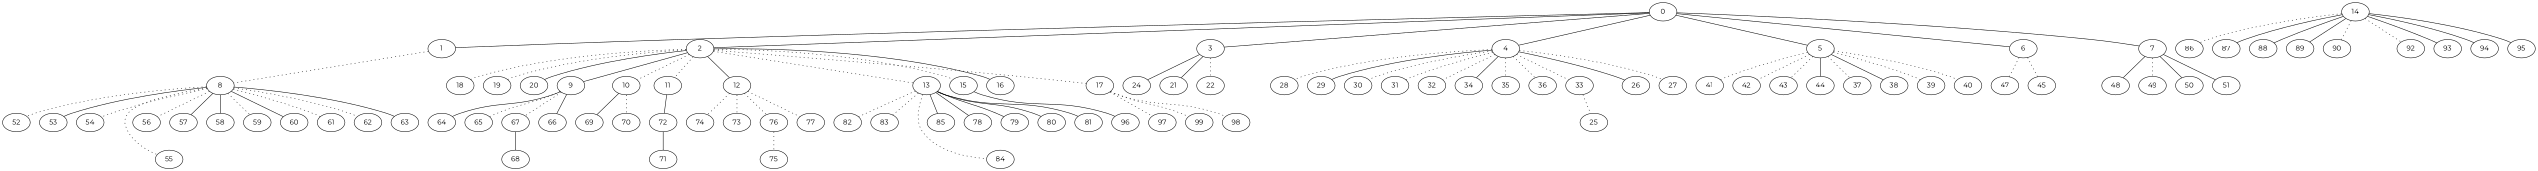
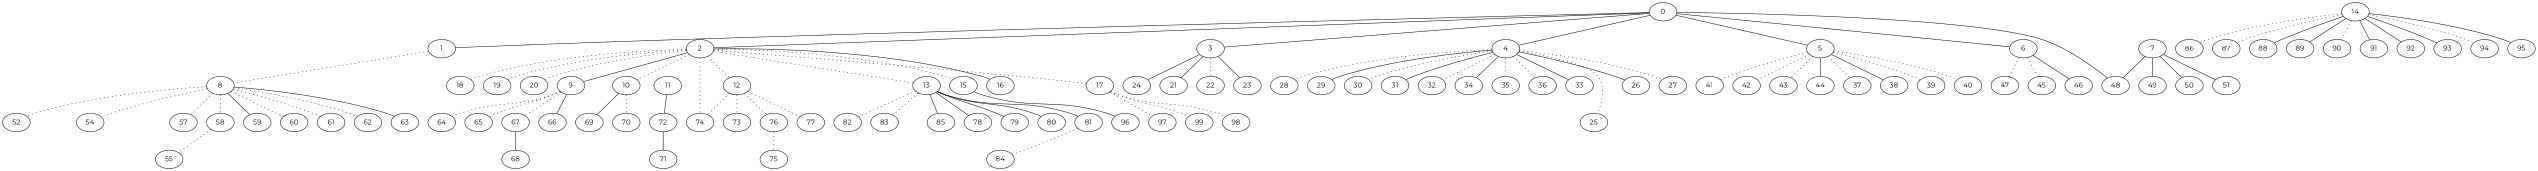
edge "0" -- "7": now "0" -- "48"
edge "14" -- "87": style solid -> dotted
edge "14" -- "94": style solid -> dotted
edge "14" -- "92": style dotted -> solid
node "91": added
edge "2" -- "20": style solid -> dotted
edge "4" -- "31": style dotted -> solid
edge "2" -- "11": now "2" -- "74"
edge "2" -- "12": style solid -> dotted
edge "4" -- "33": style dotted -> solid
edge "7" -- "49": style dotted -> solid
node "23": added
node "46": added
edge "8" -- "57": style solid -> dotted
edge "8" -- "58": style solid -> dotted
edge "8" -- "59": style dotted -> solid
edge "8" -- "60": style solid -> dotted
edge "9" -- "64": style solid -> dotted
edge "33" -- "25": now "4" -- "25"
edge "8" -- "55": now "58" -- "55"
node "53": removed
node "56": removed
edge "13" -- "84": now "81" -- "84"
